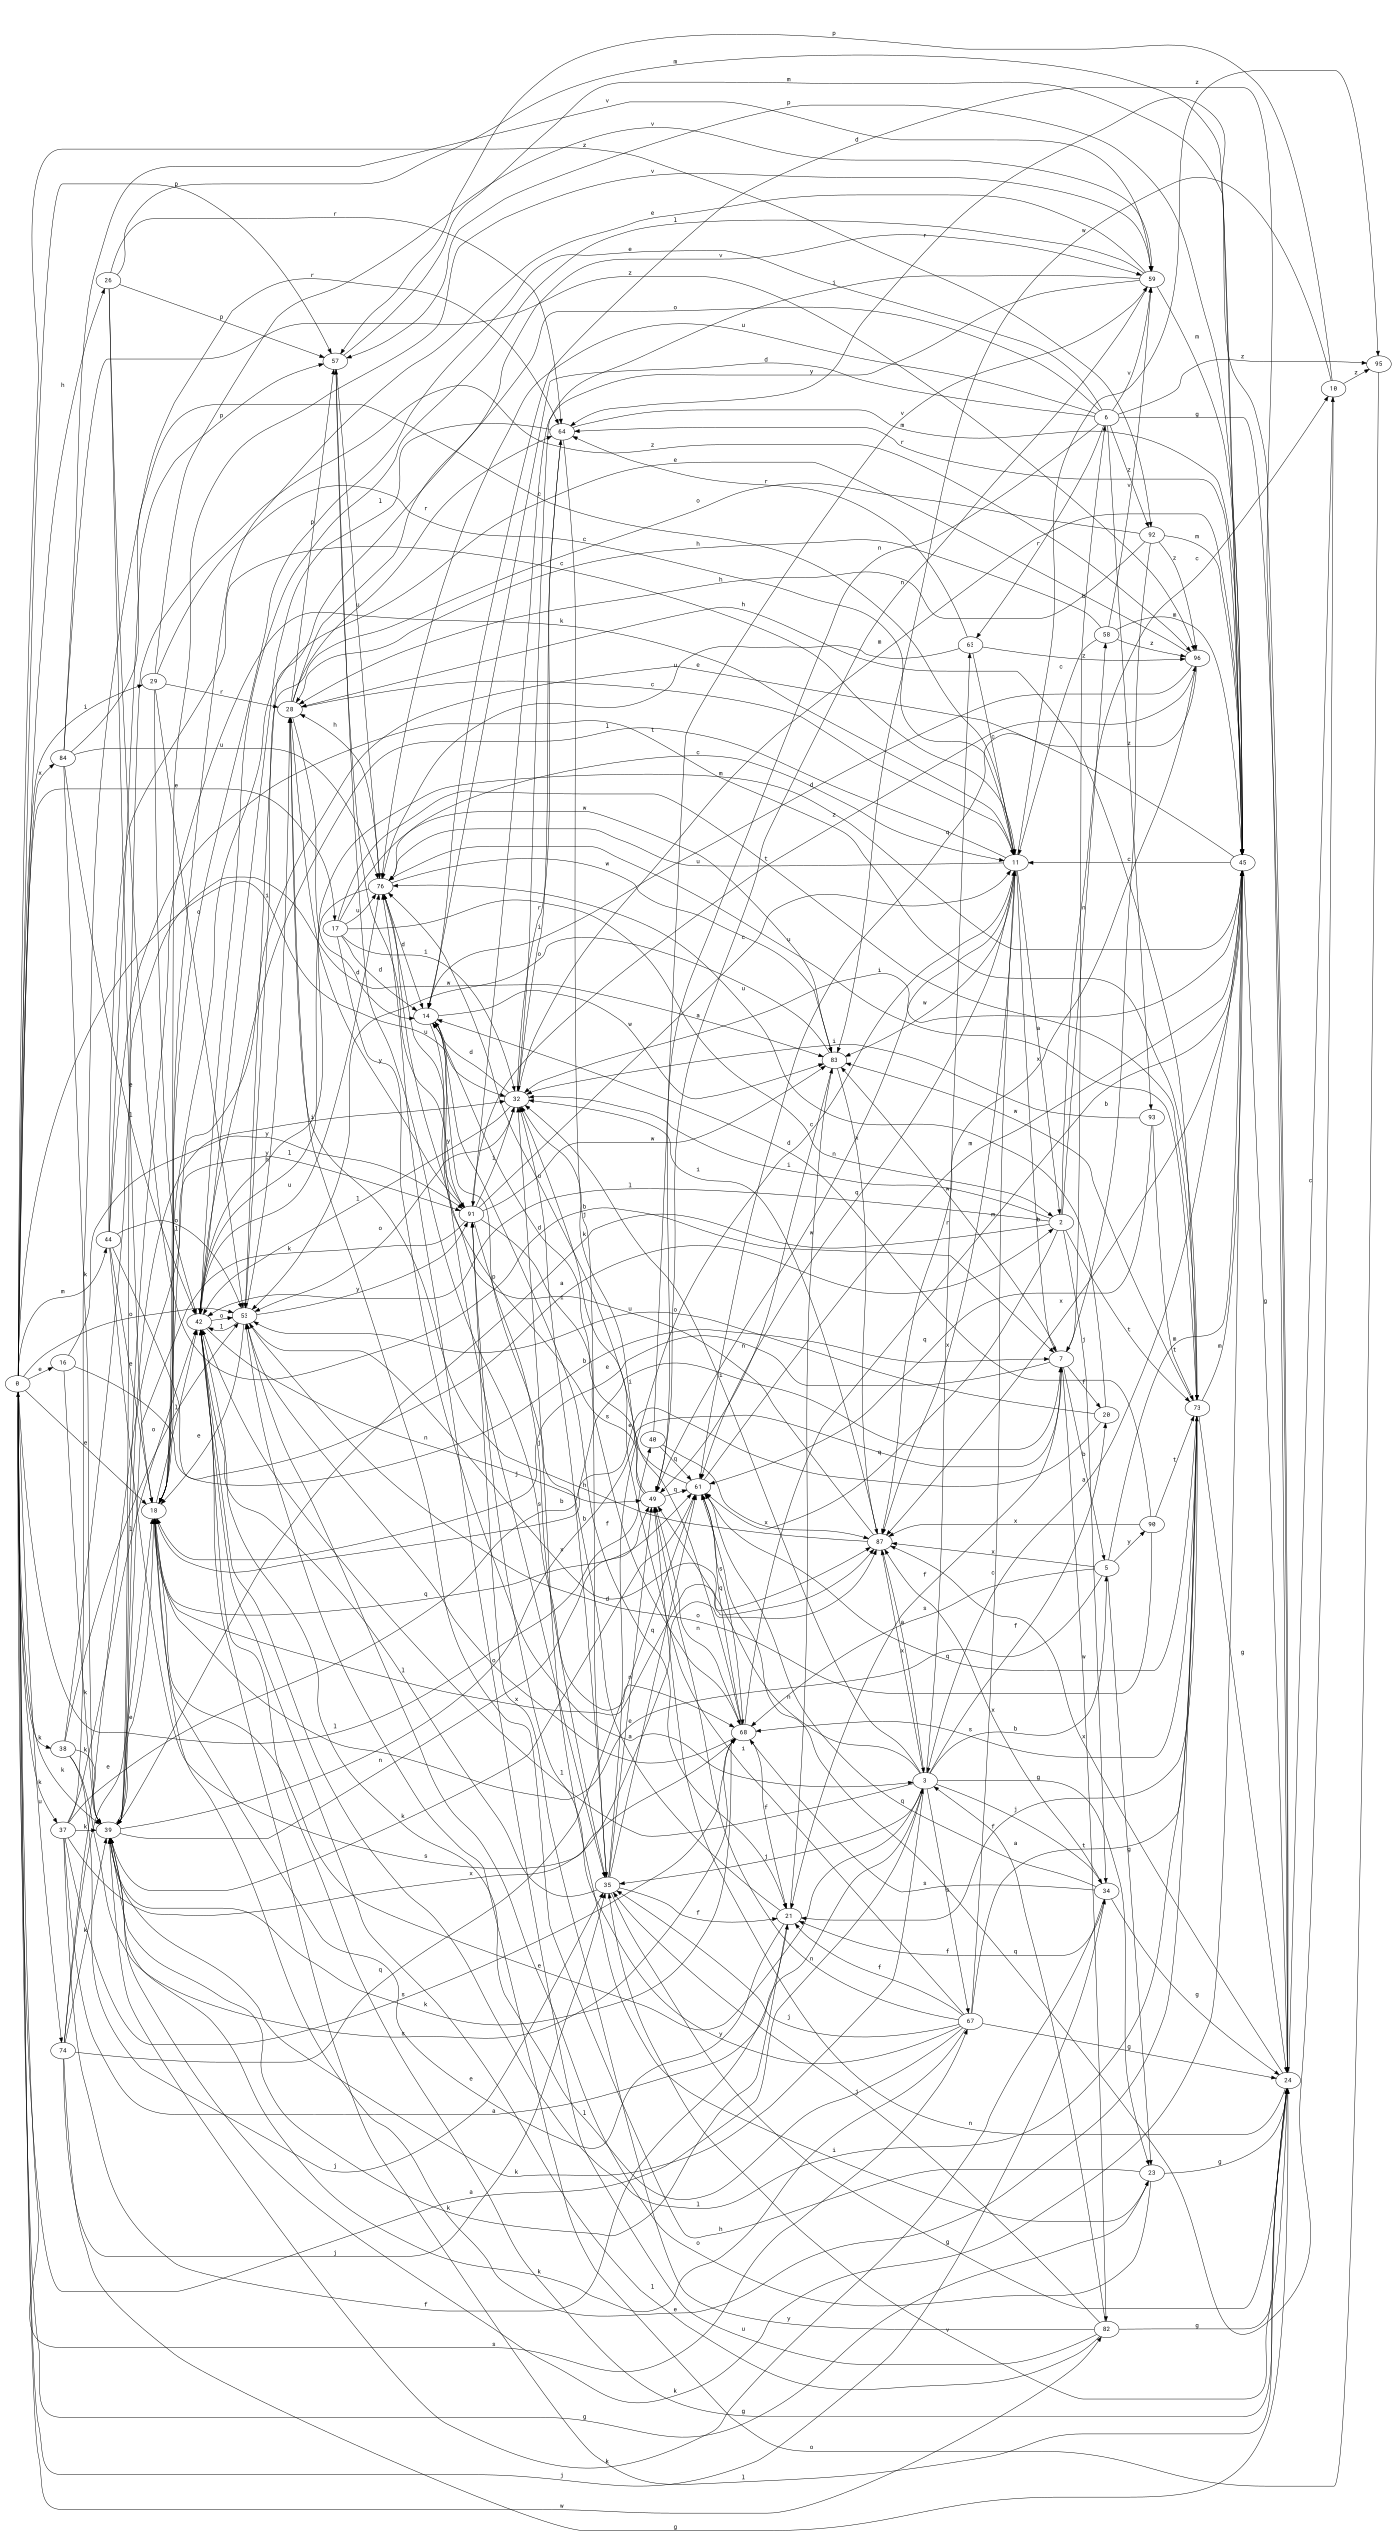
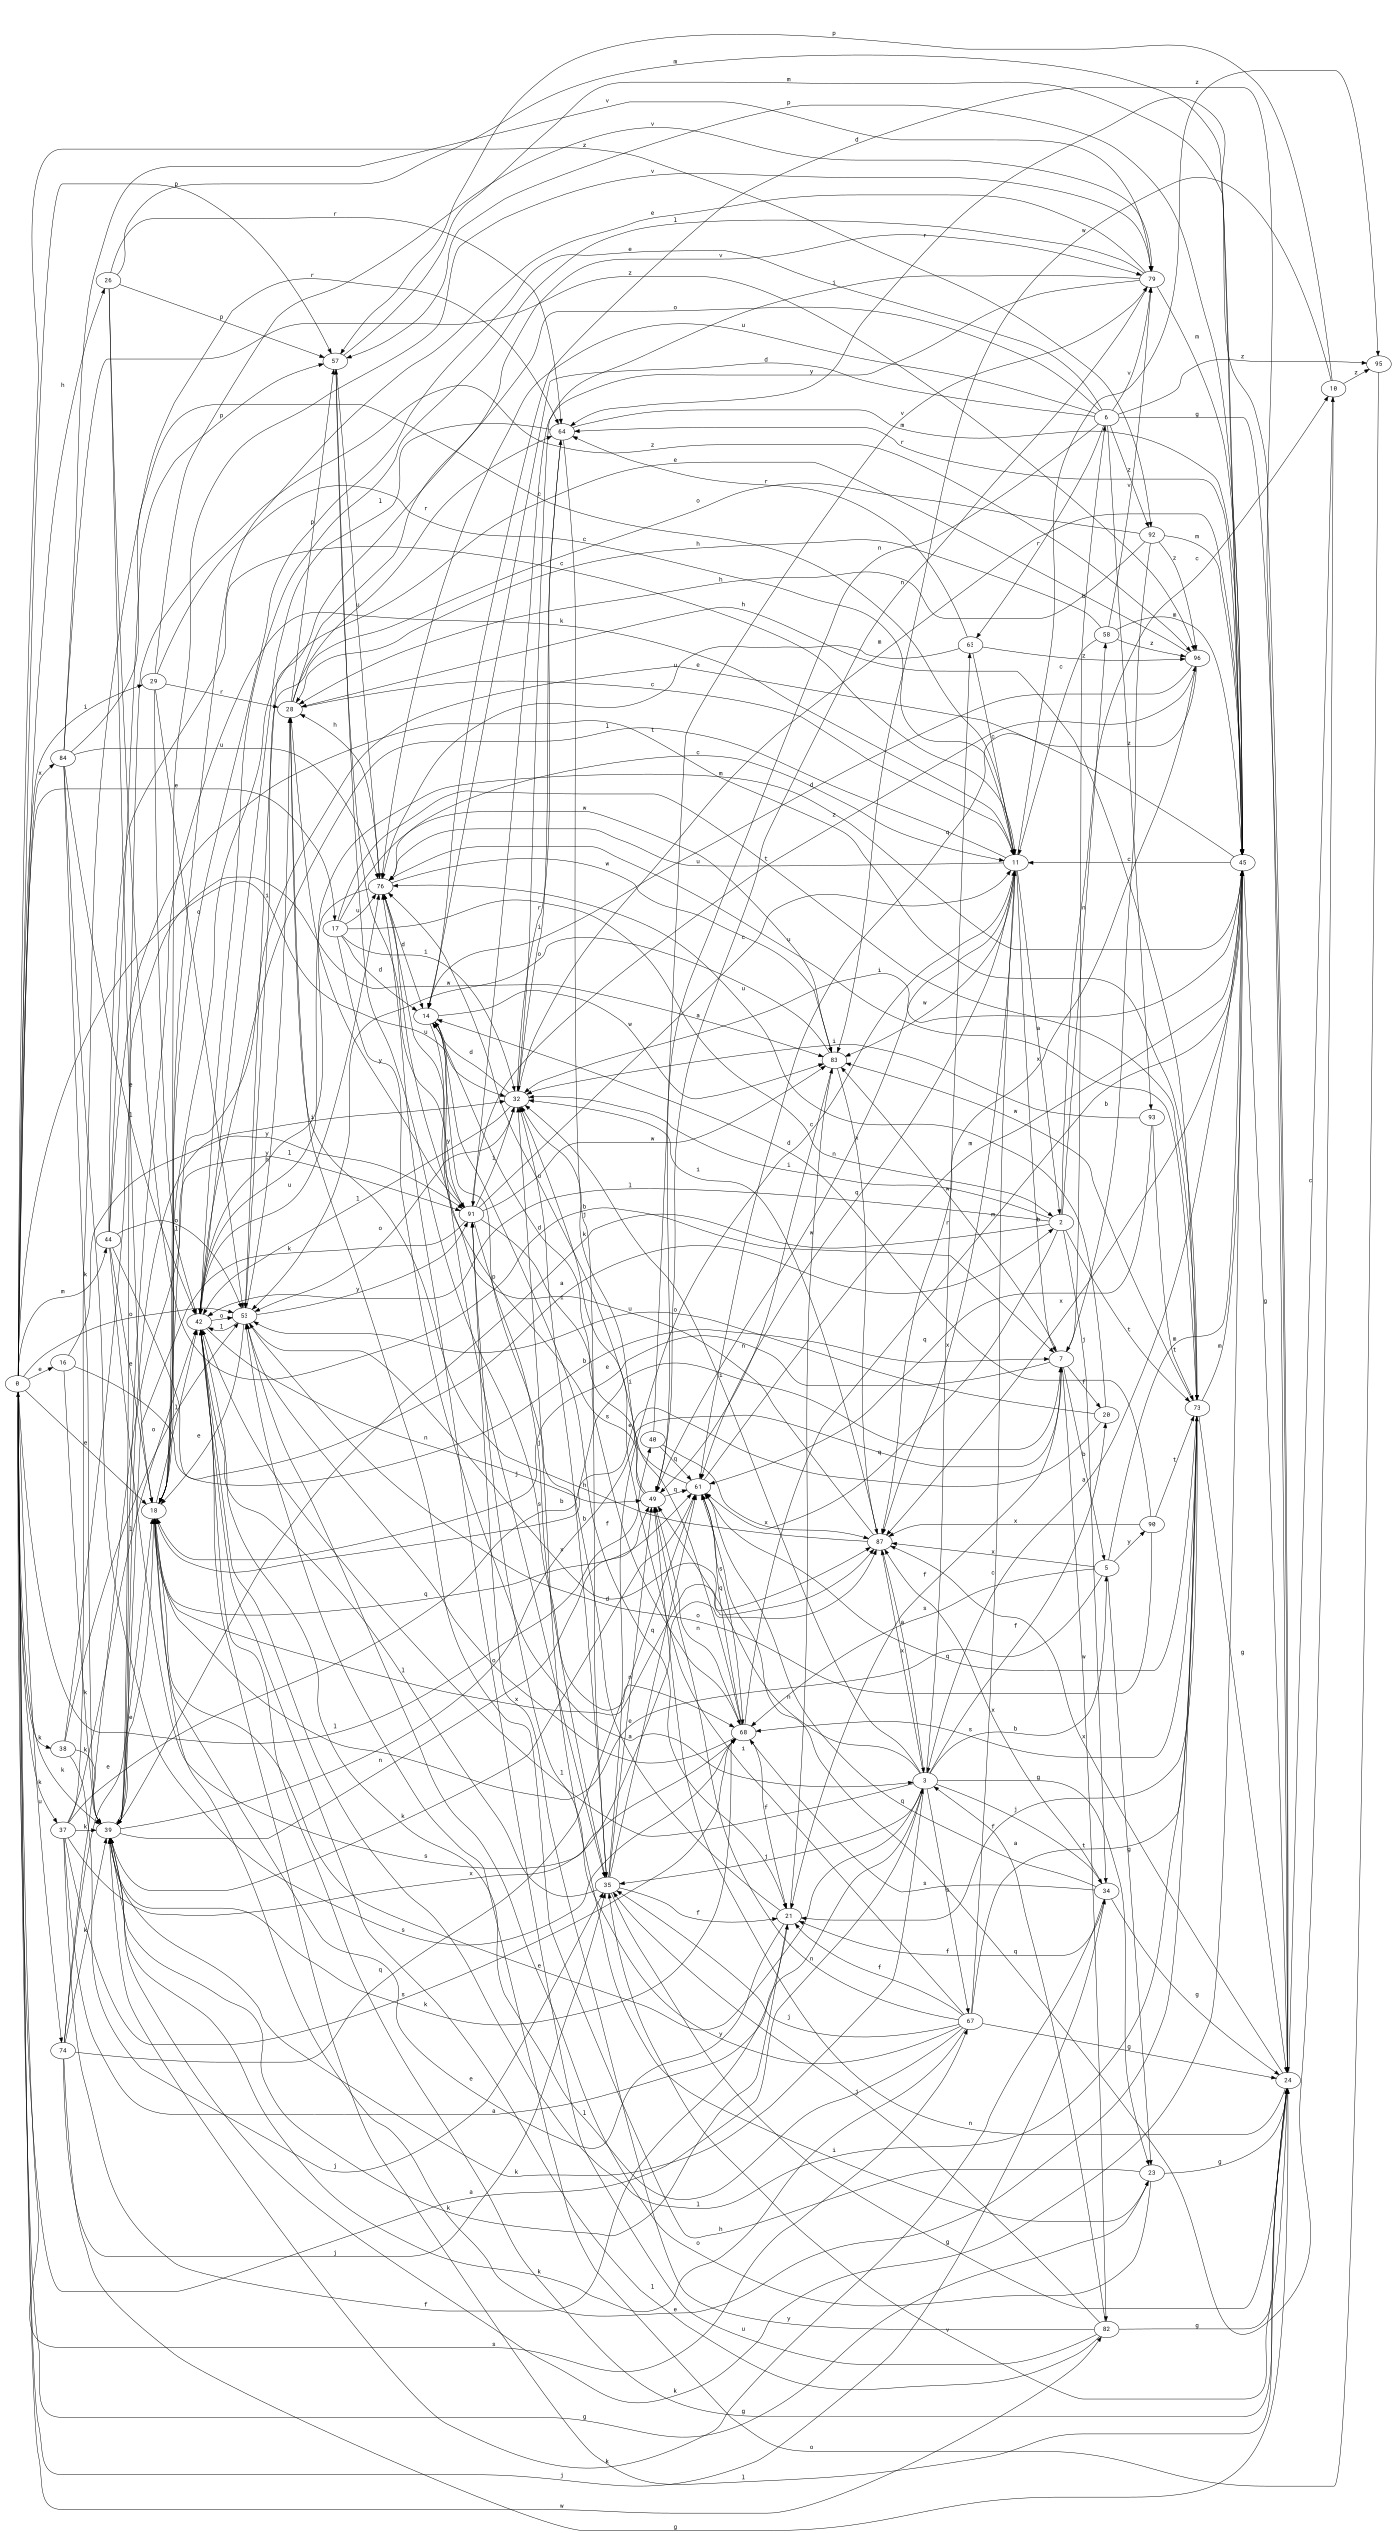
node "59": label "59" -> "79"
edge "28" -> "14": removed, label "d"
edge "38" -> "68": now "84" -> "68"
